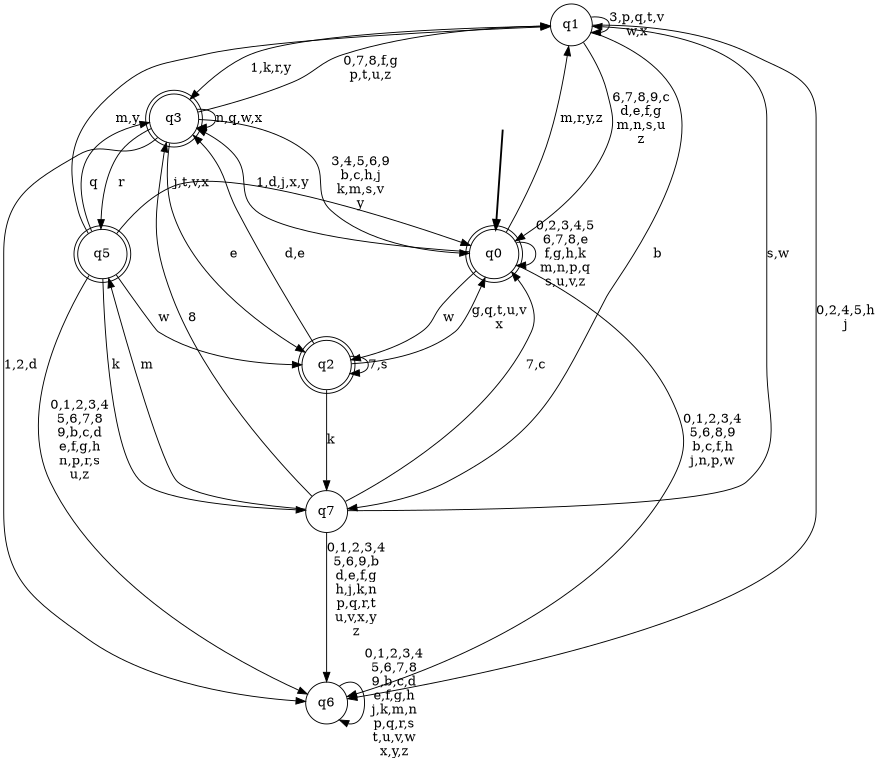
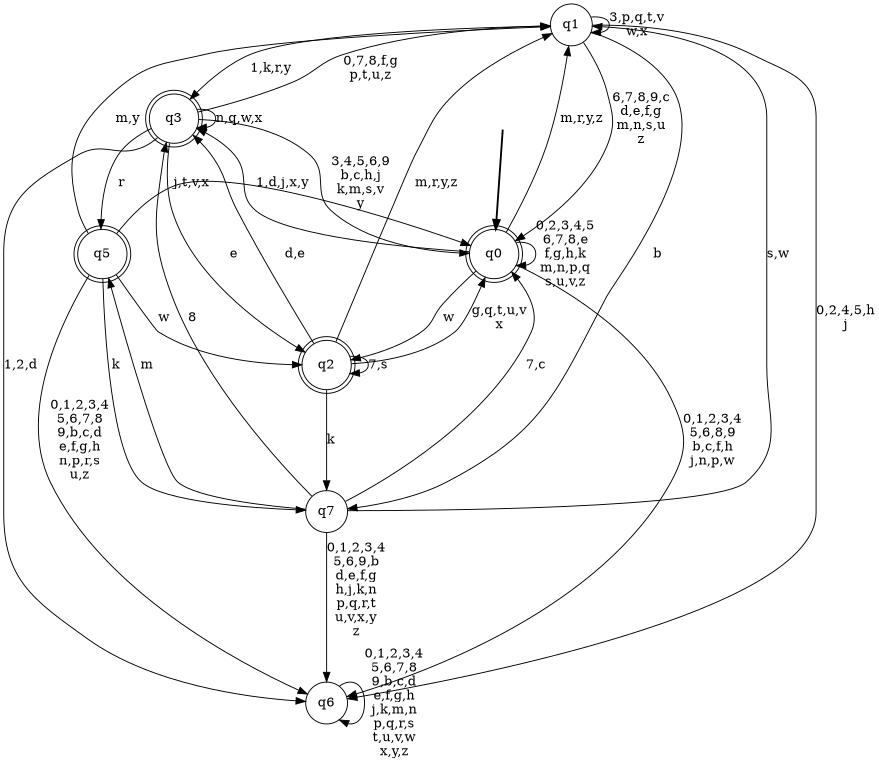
edge "q5" -> "q3": removed, label "q"
edge "q2" -> "q1": added, label "m,r,y,z"
